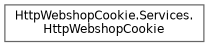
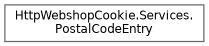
node "HttpWebshopCookie.Services. HttpWebshopCookie": label "HttpWebshopCookie.Services. HttpWebshopCookie" -> "HttpWebshopCookie.Services. PostalCodeEntry"
